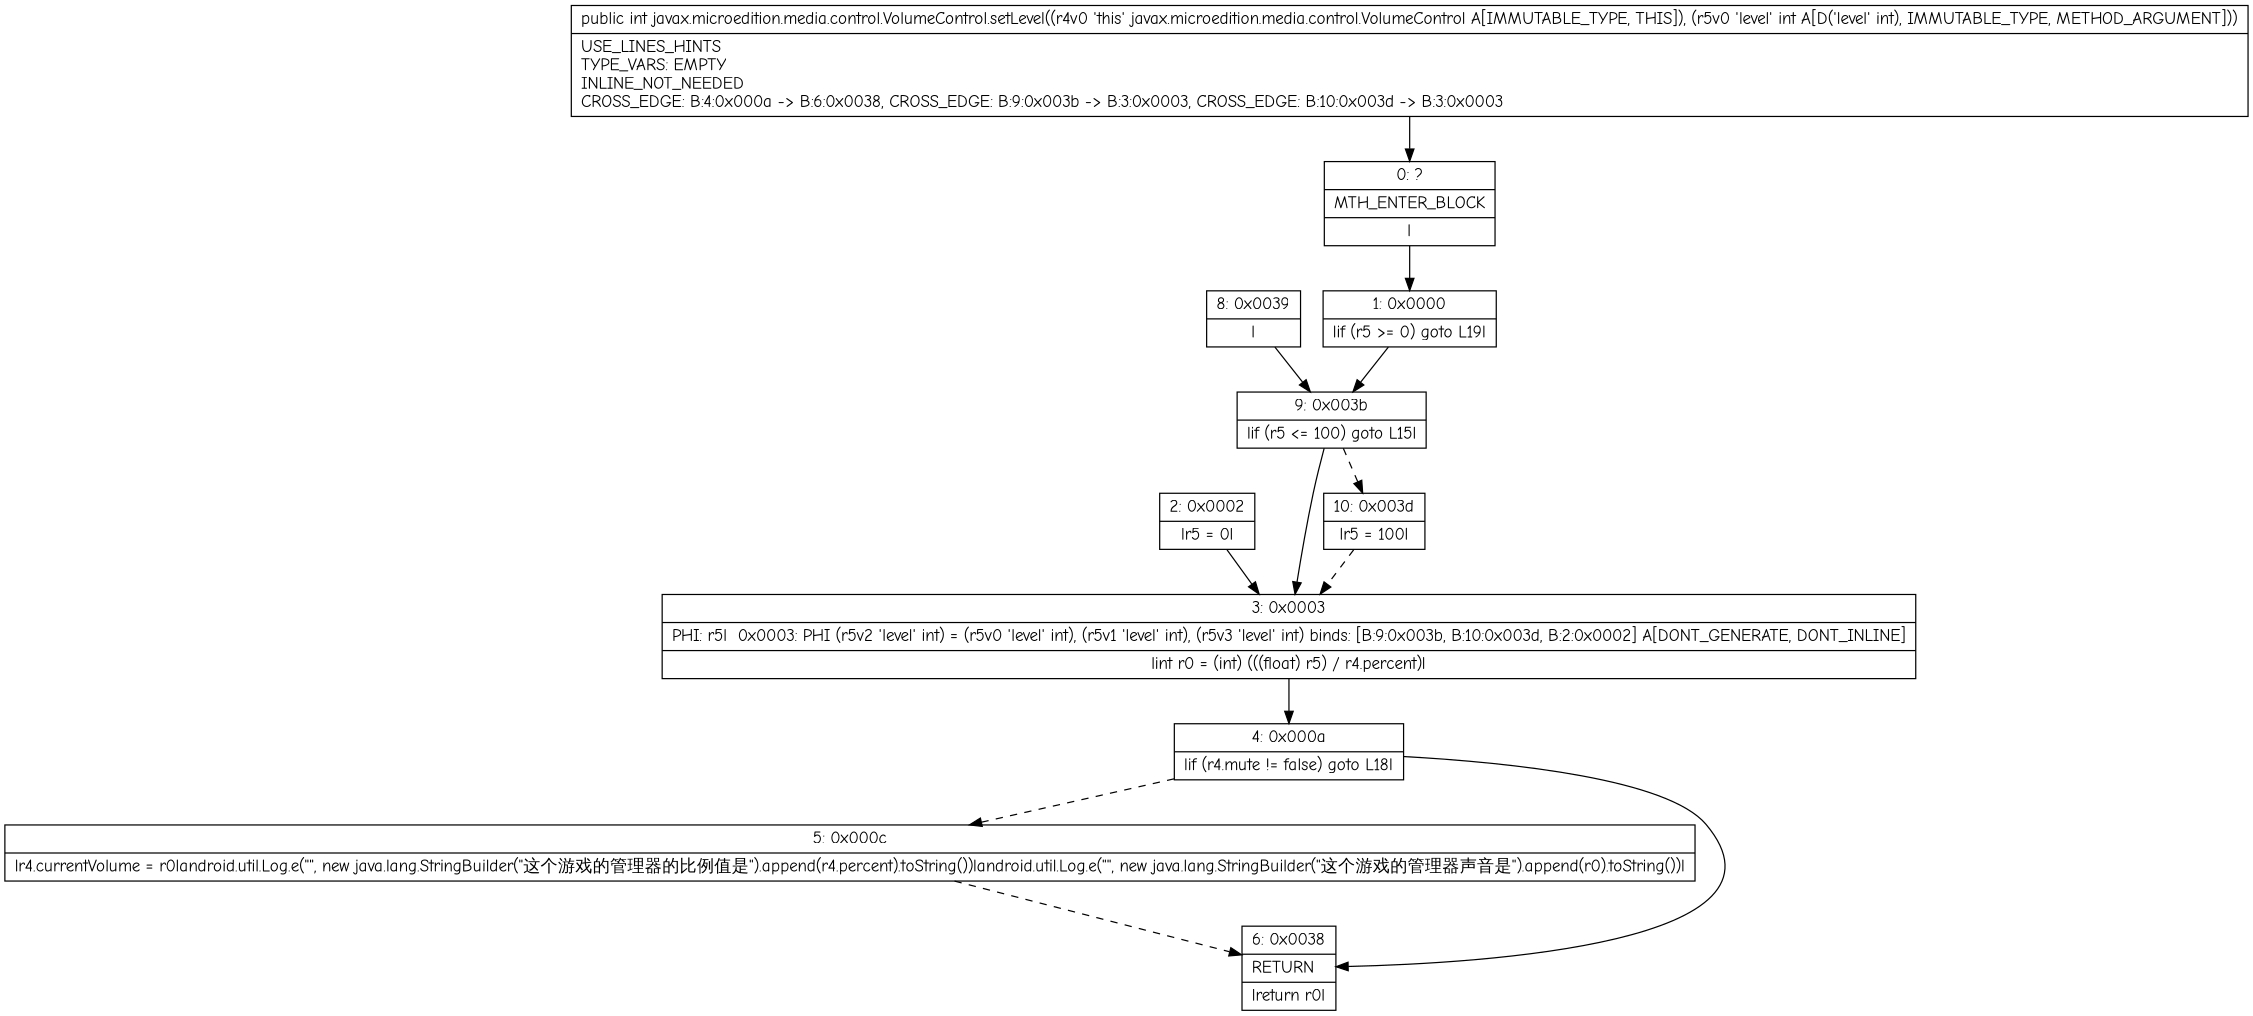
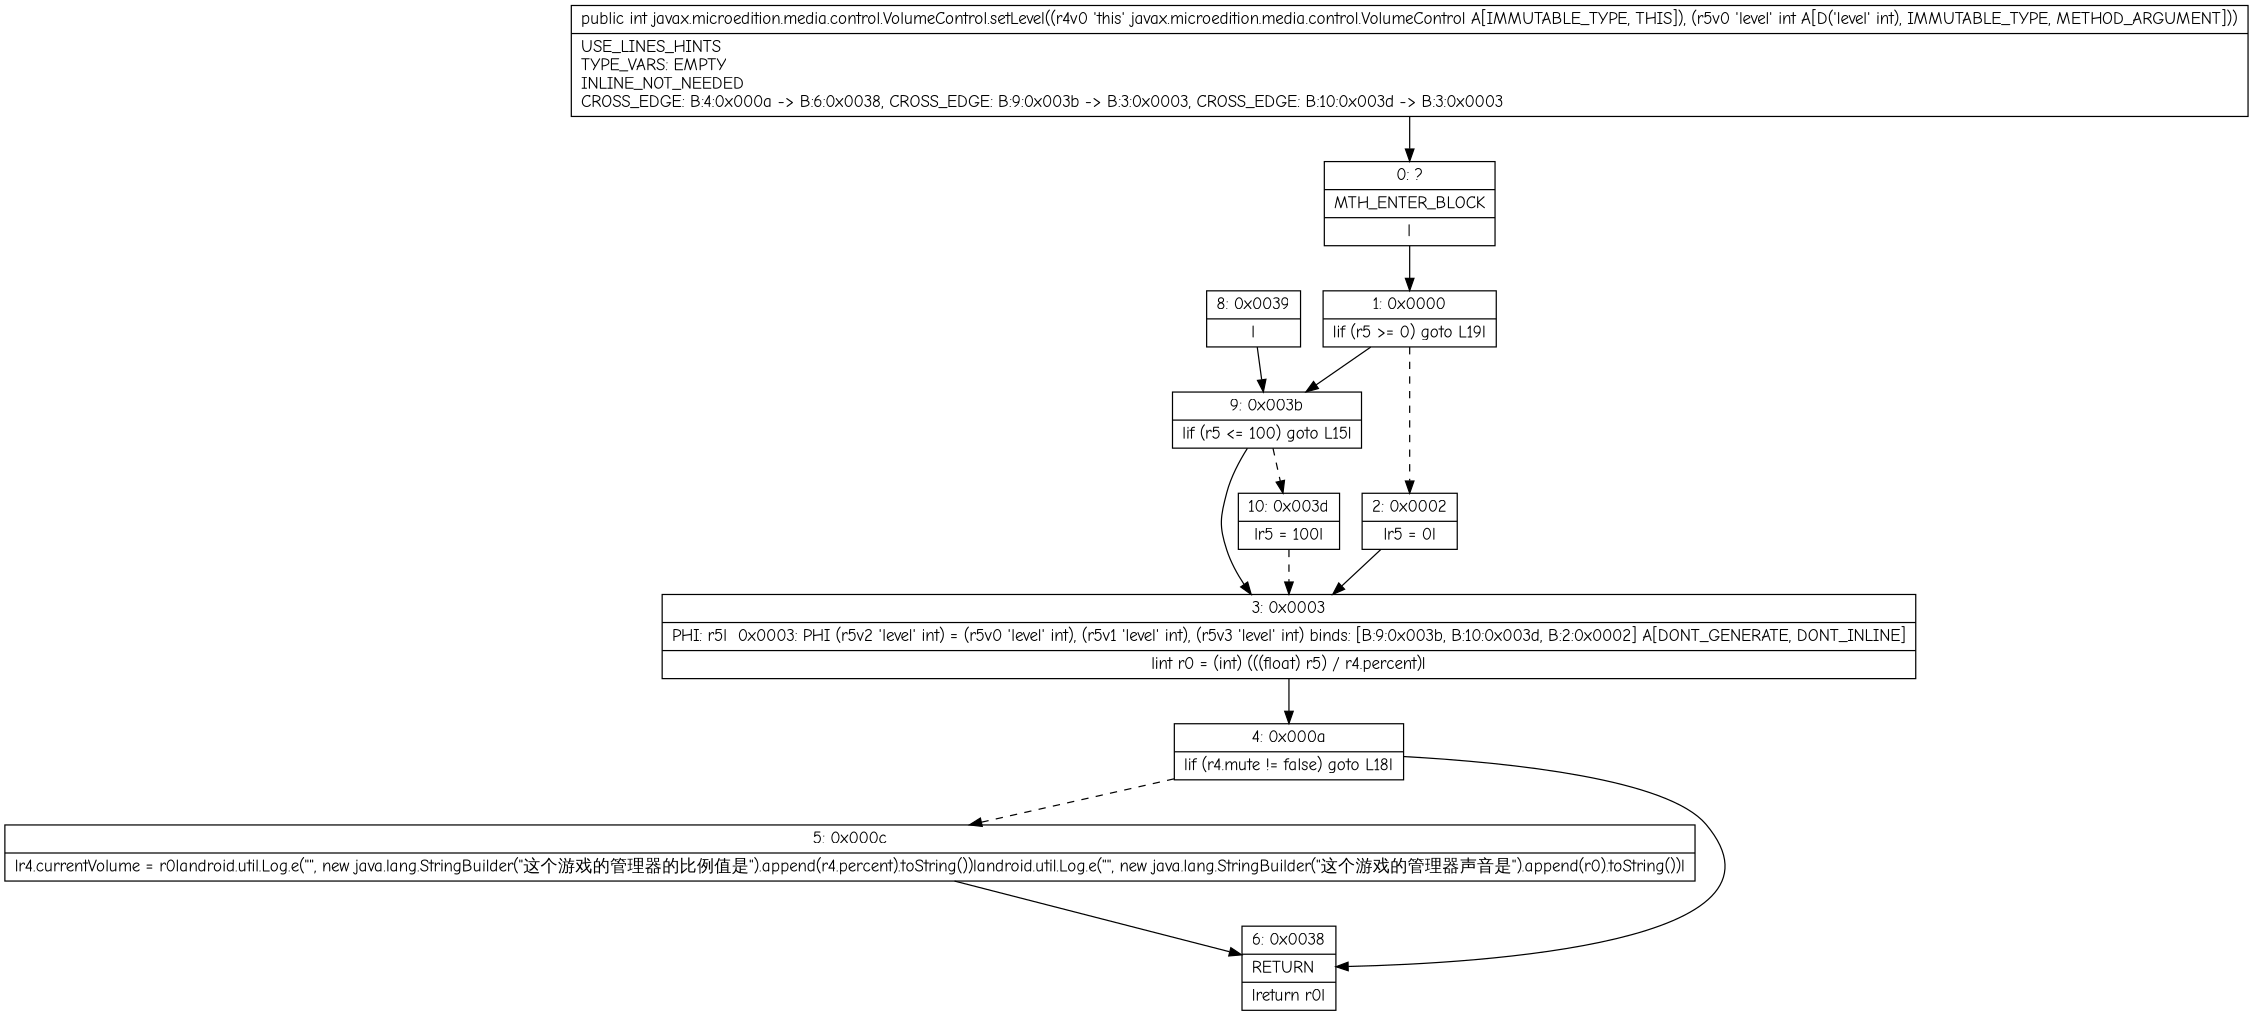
edge "1: 0x0000" -> "2: 0x0002": added
edge "5: 0x000c" -> "6: 0x0038": style dashed -> solid
